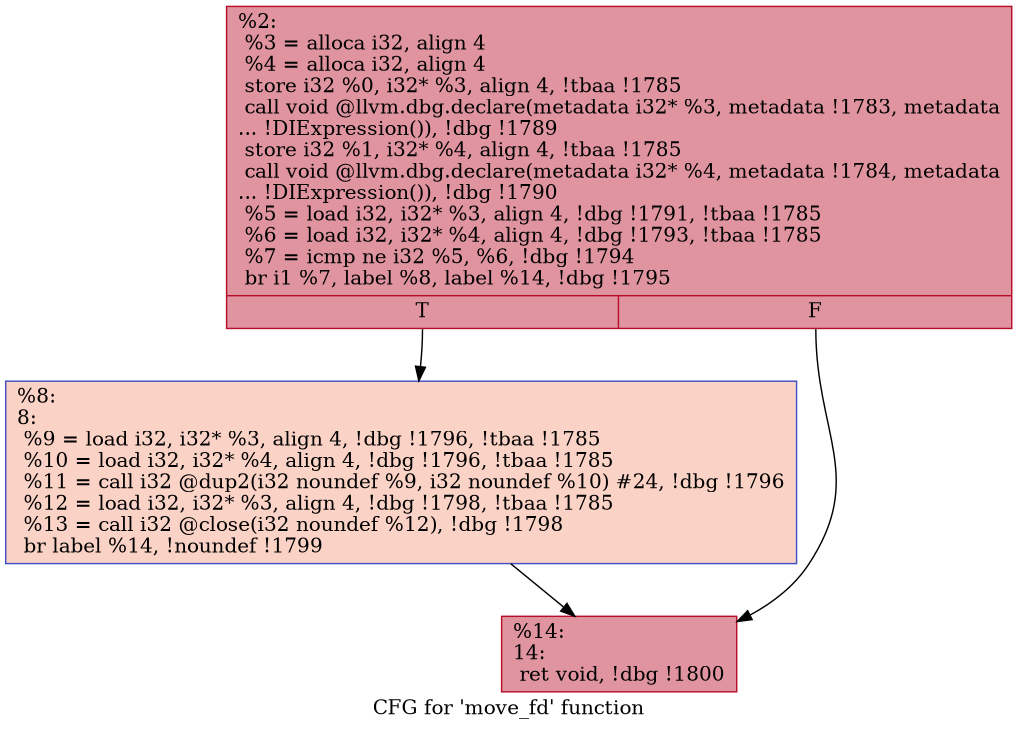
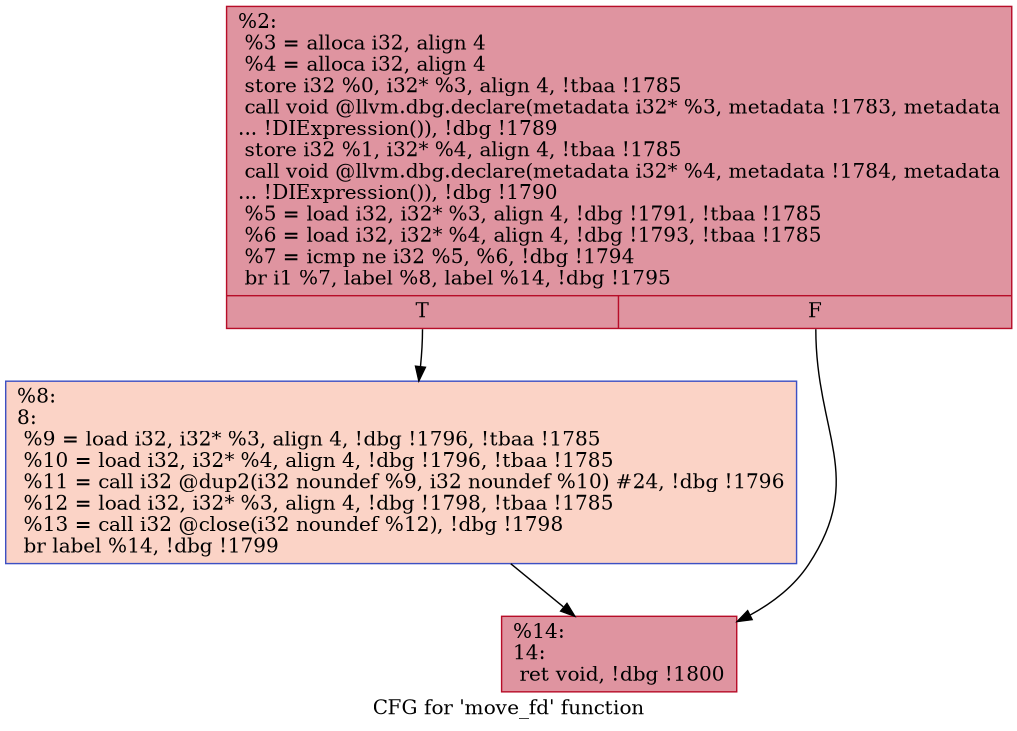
node "%8:": text "br label %14, !noundef !1799" -> "br label %14, !dbg !1799"
